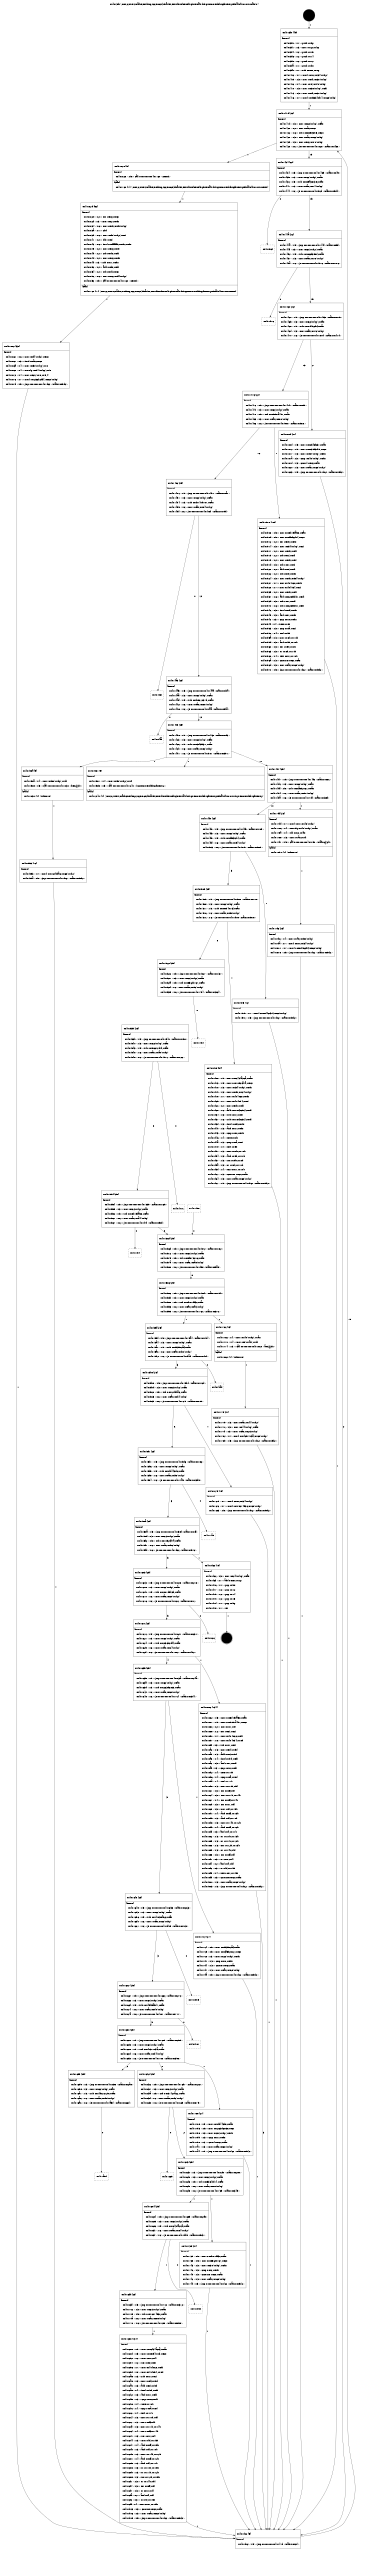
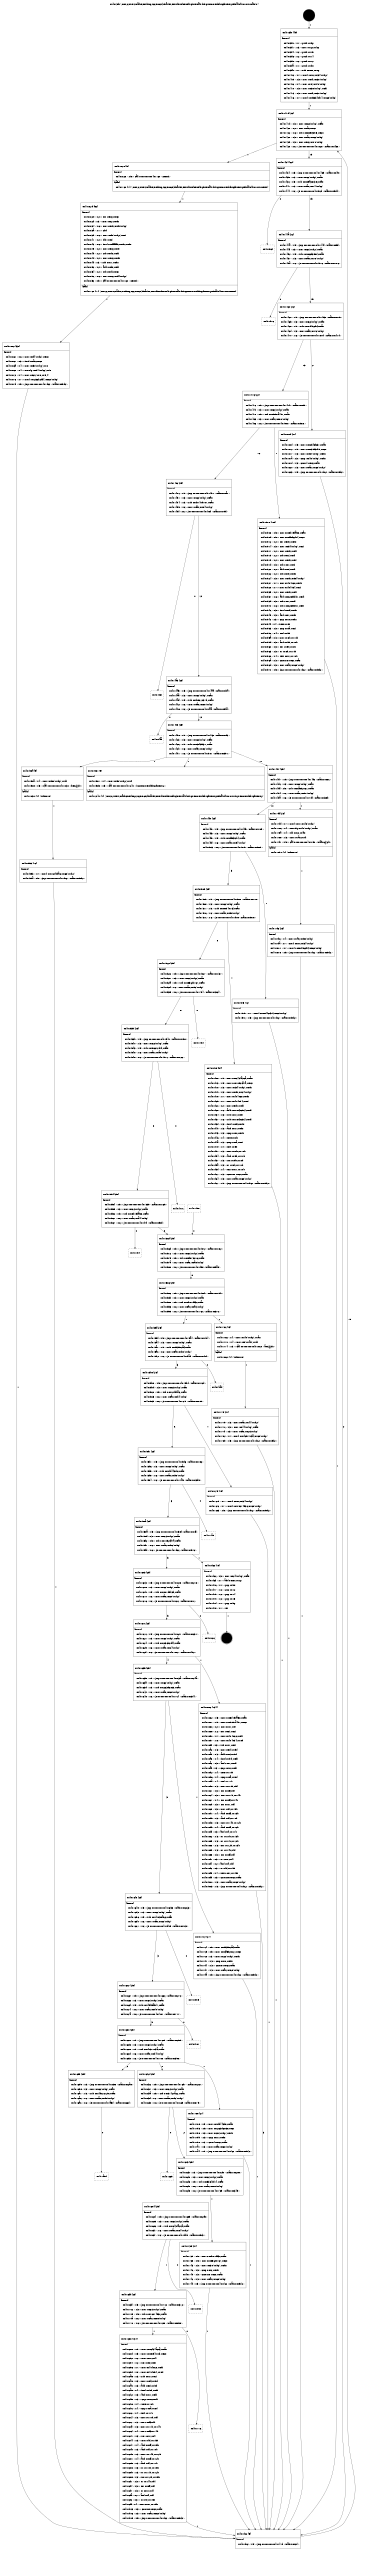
edge "0x401522 [25]" -> "0x40153b [25]": added, label "8"
edge "0x4016cb [25]" -> "0x4016e4 [25]": removed, label "1"
node "0x401716": added
